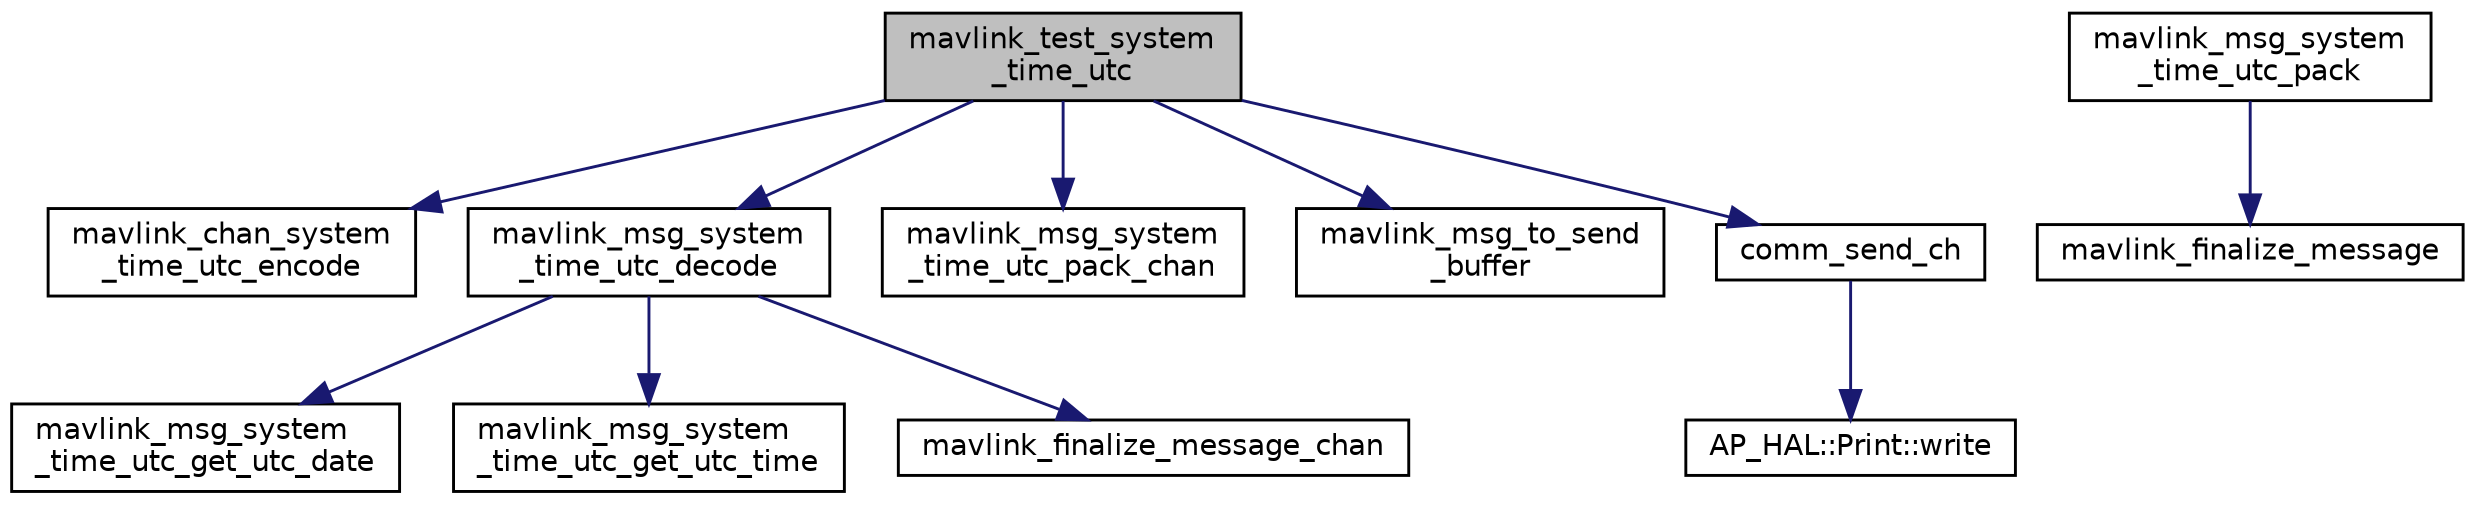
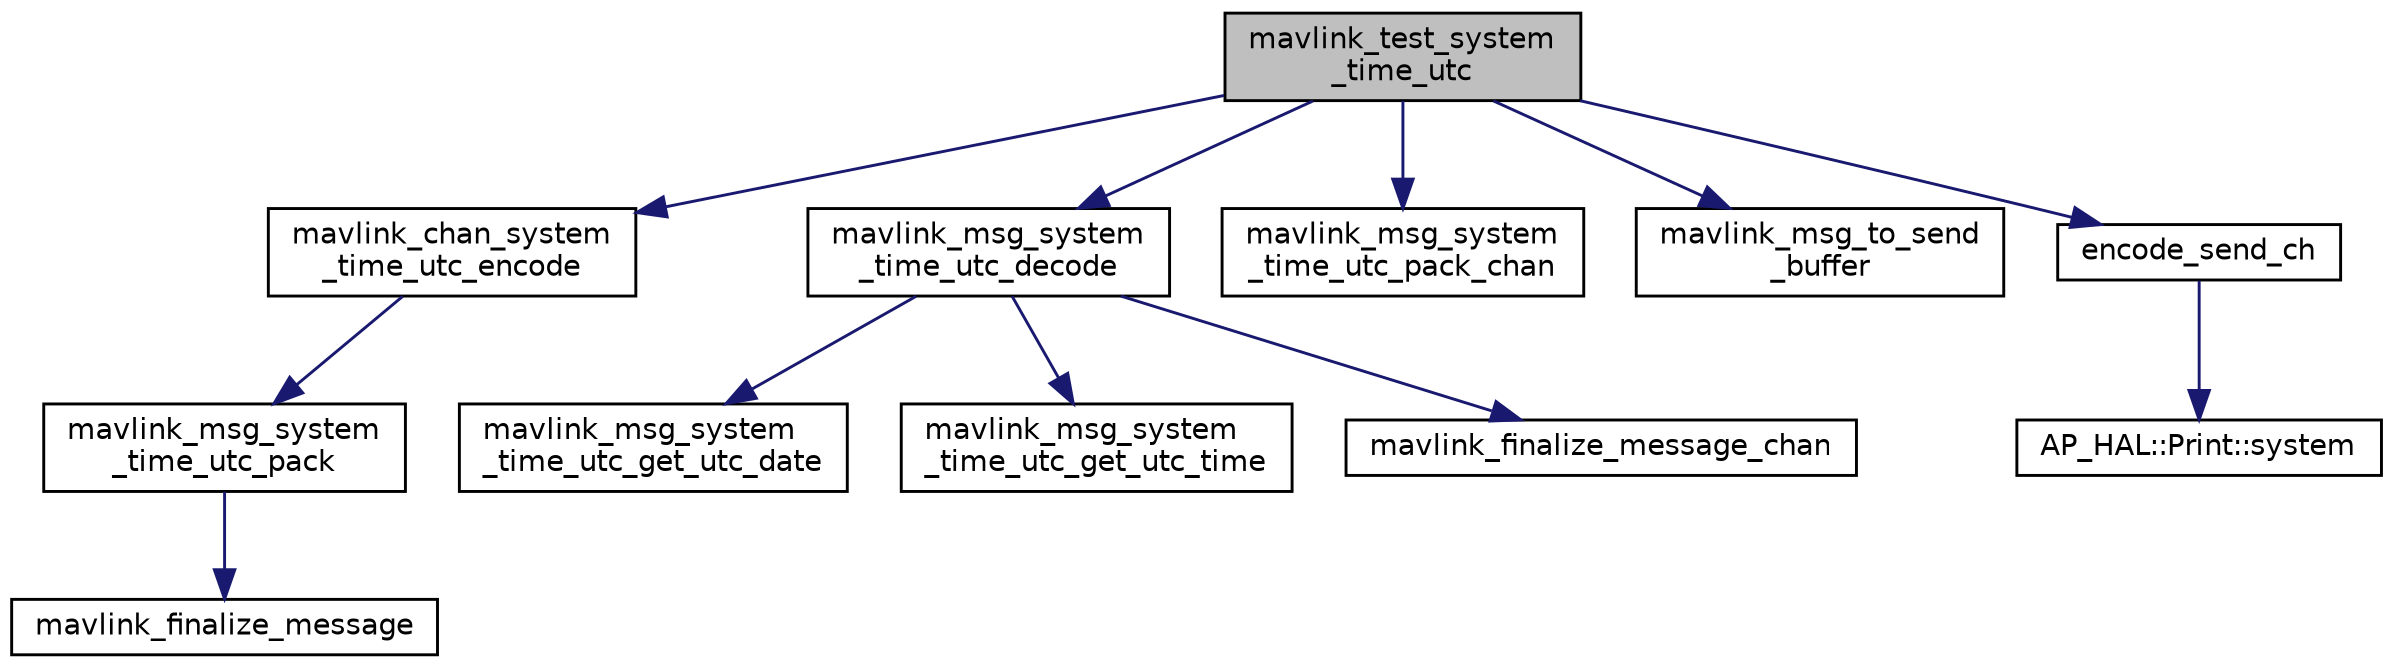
node "comm_send_ch": label "comm_send_ch" -> "encode_send_ch"
edge "mavlink_chan_system _time_utc_encode" -> "mavlink_msg_system _time_utc_pack": added
node "AP_HAL::Print::write": label "AP_HAL::Print::write" -> "AP_HAL::Print::system"
